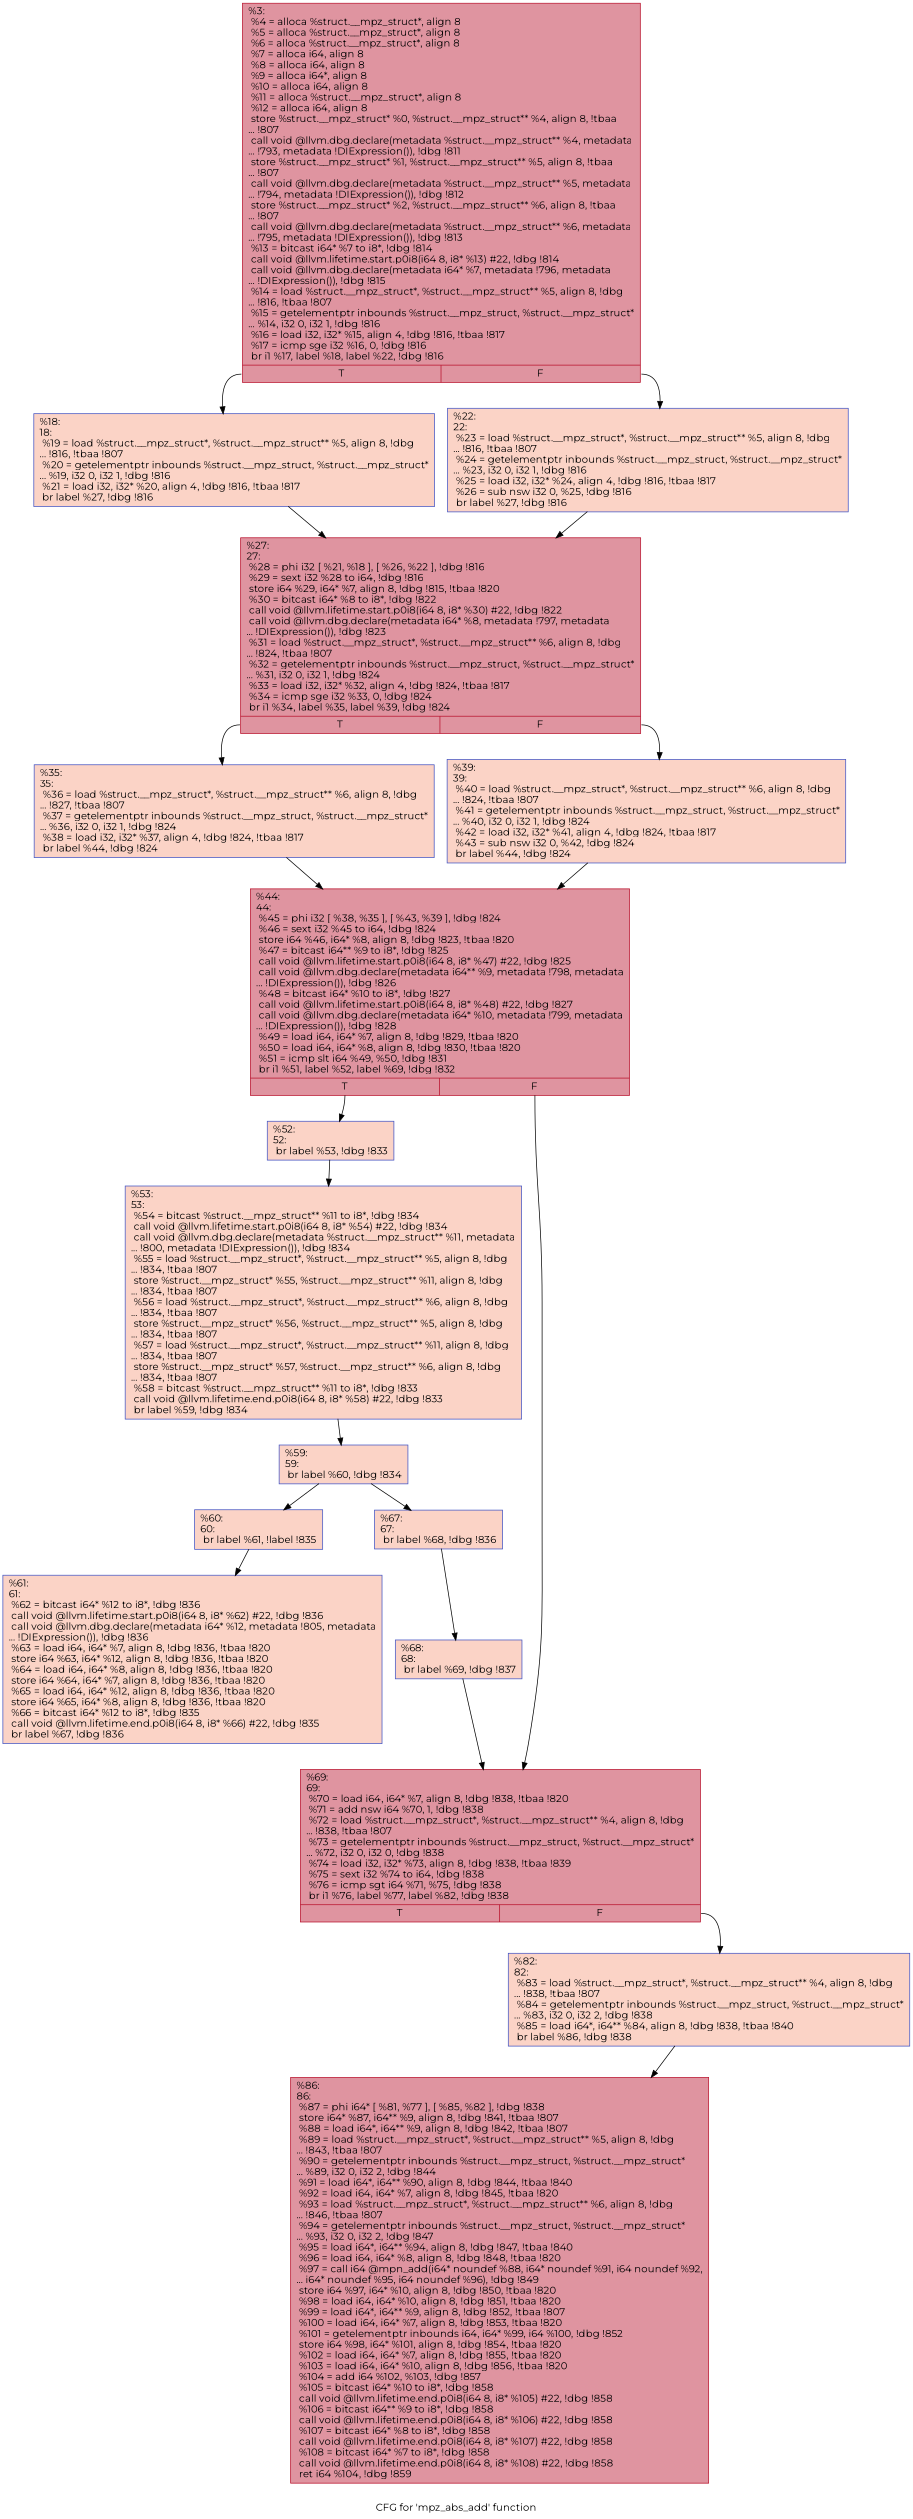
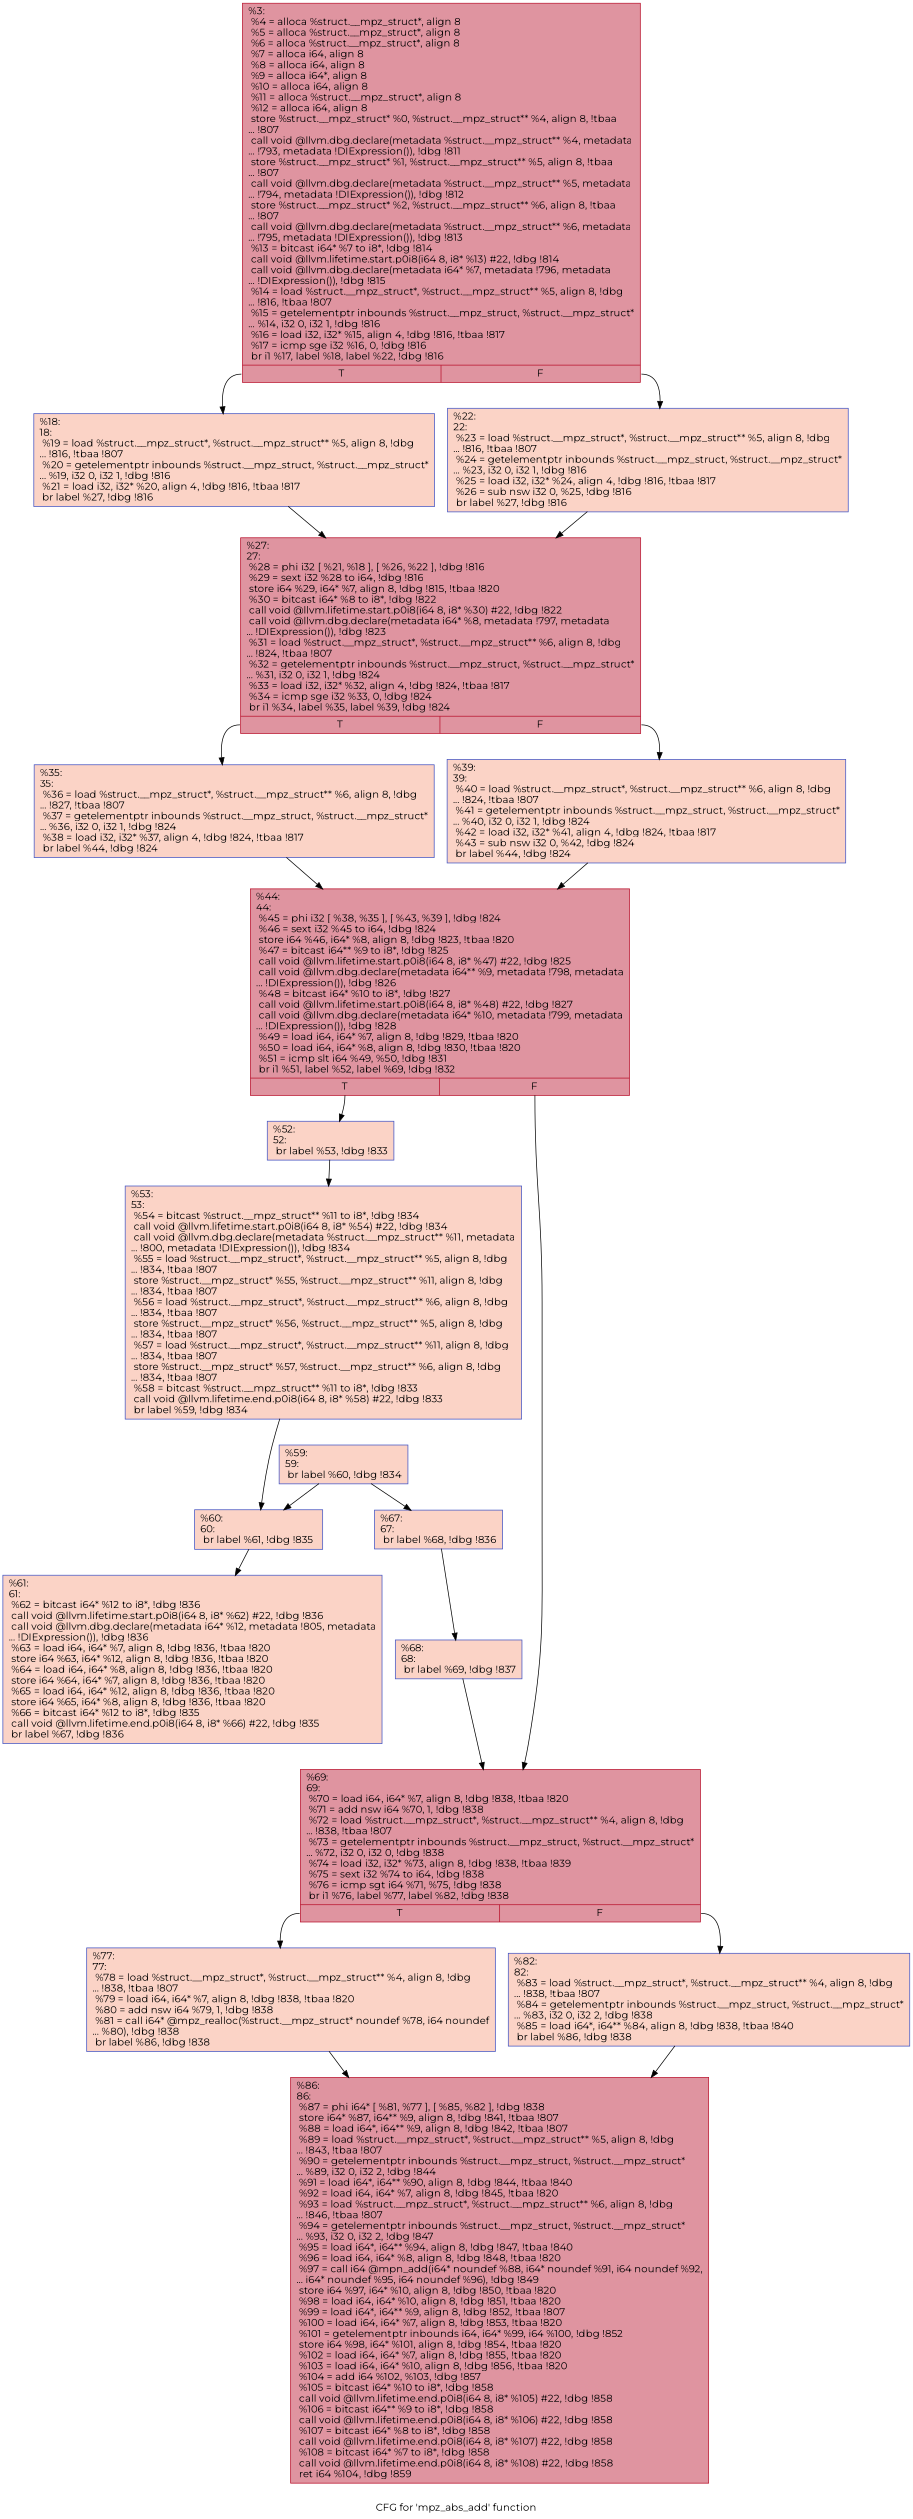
edge "%53:" -> "%59:": now "%53:" -> "%60:"
node "%60:": text "br label %61, !label !835" -> "br label %61, !dbg !835"
node "%77:": added
